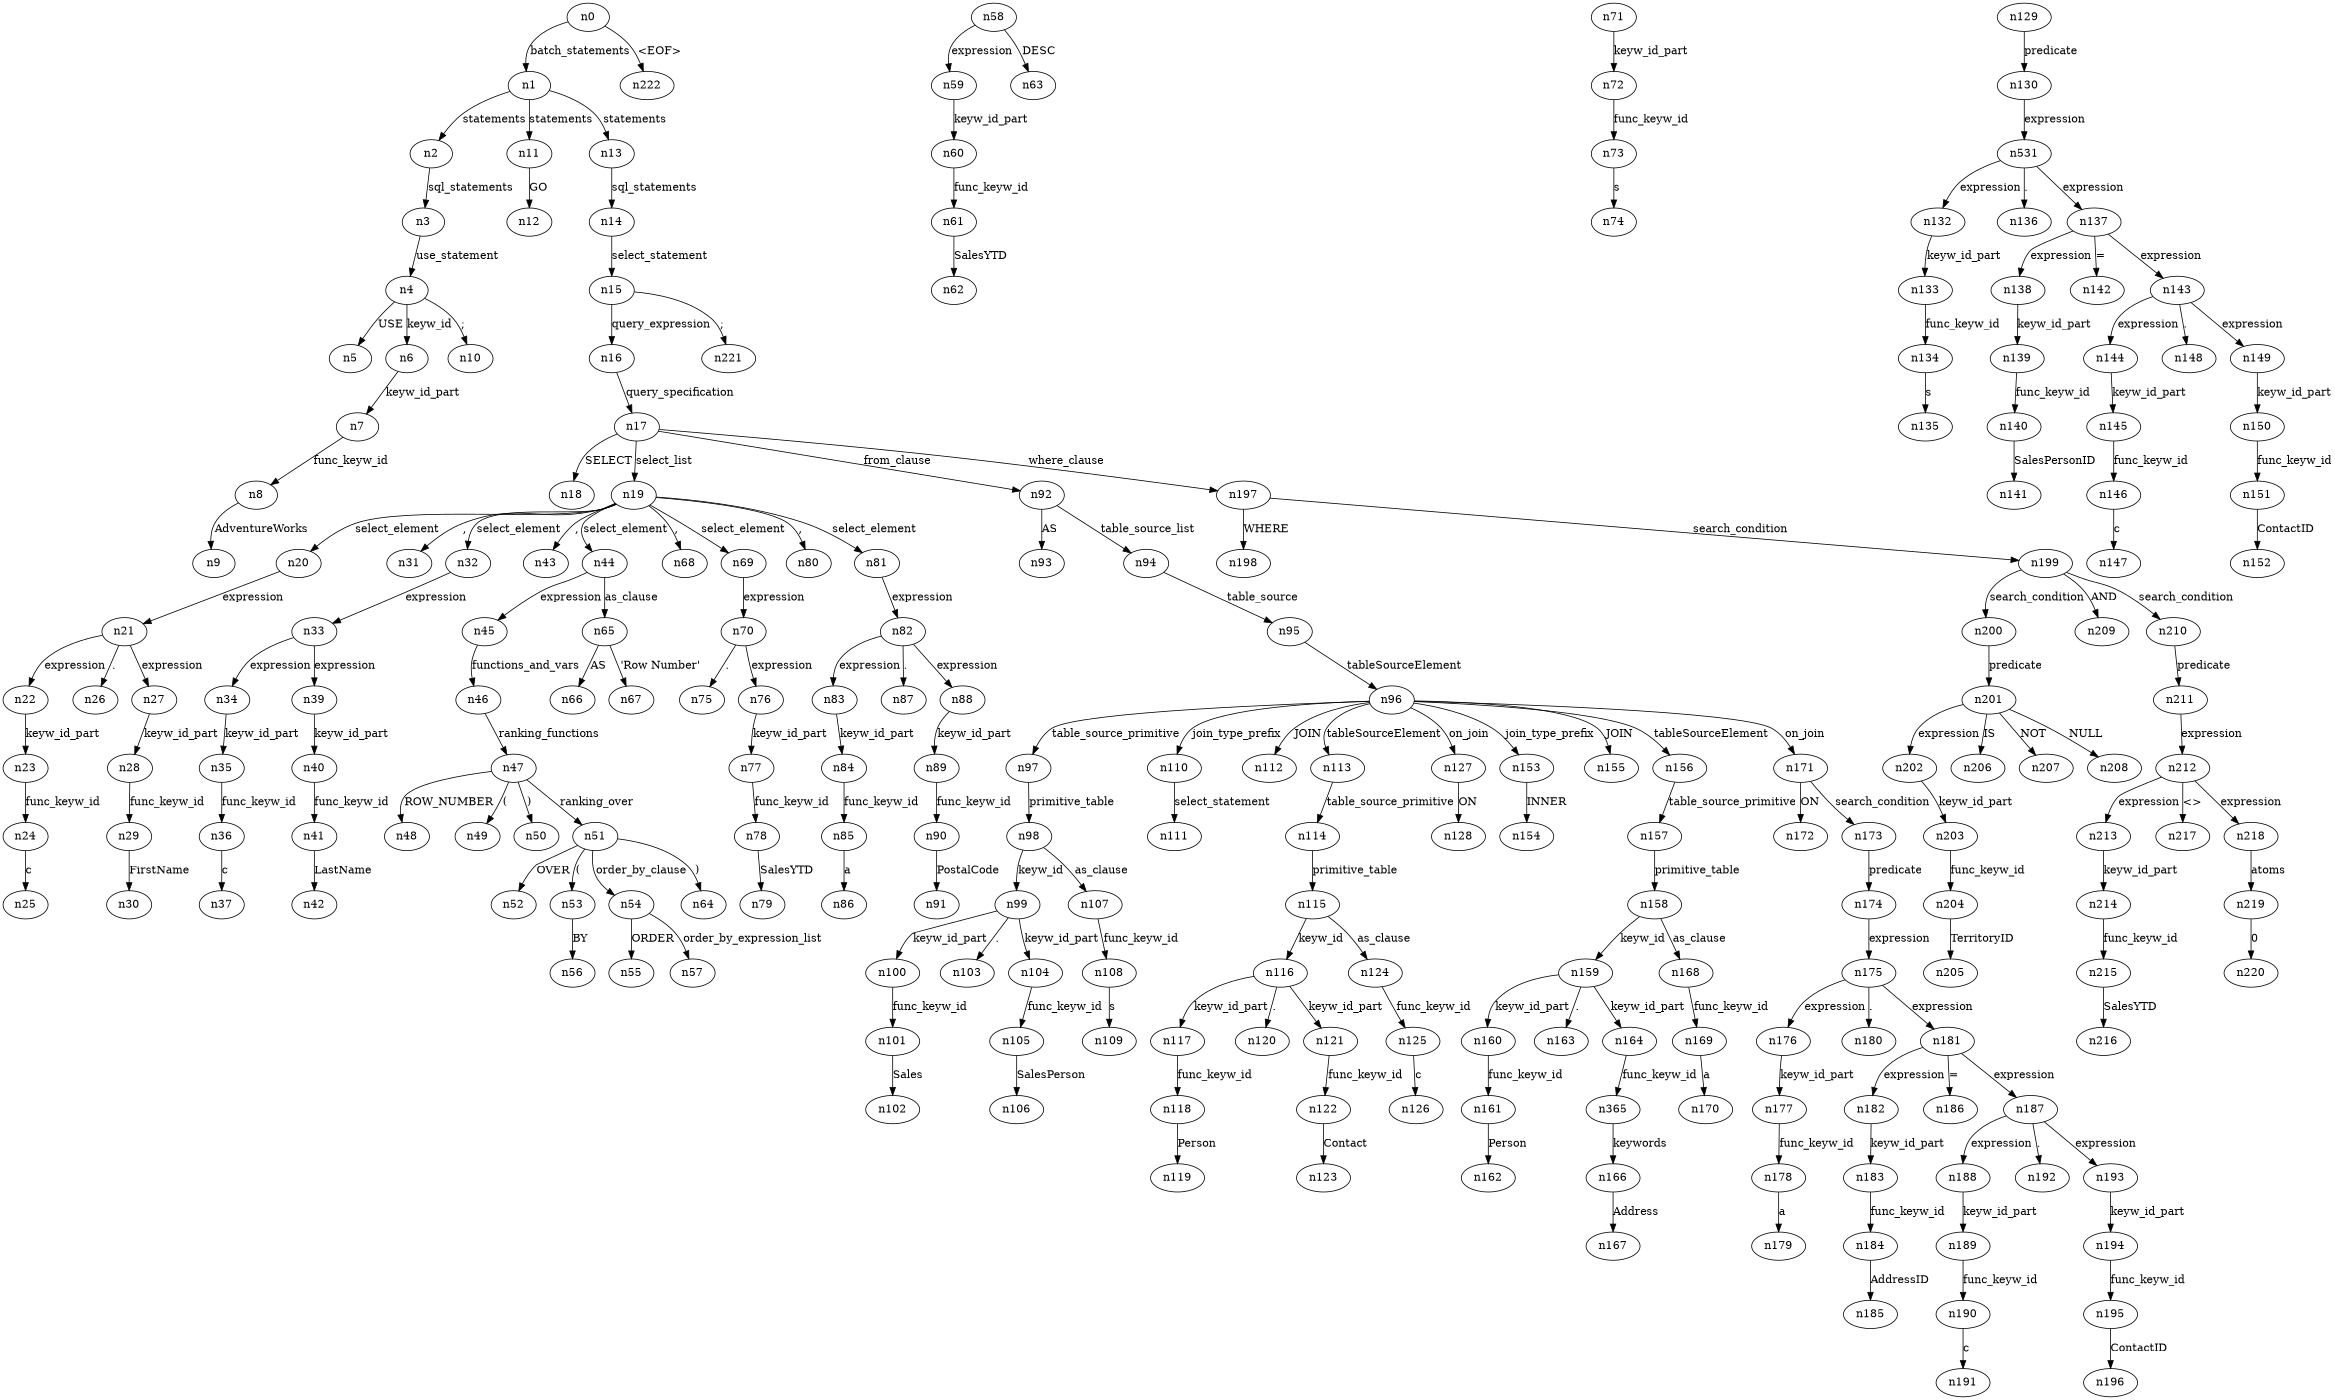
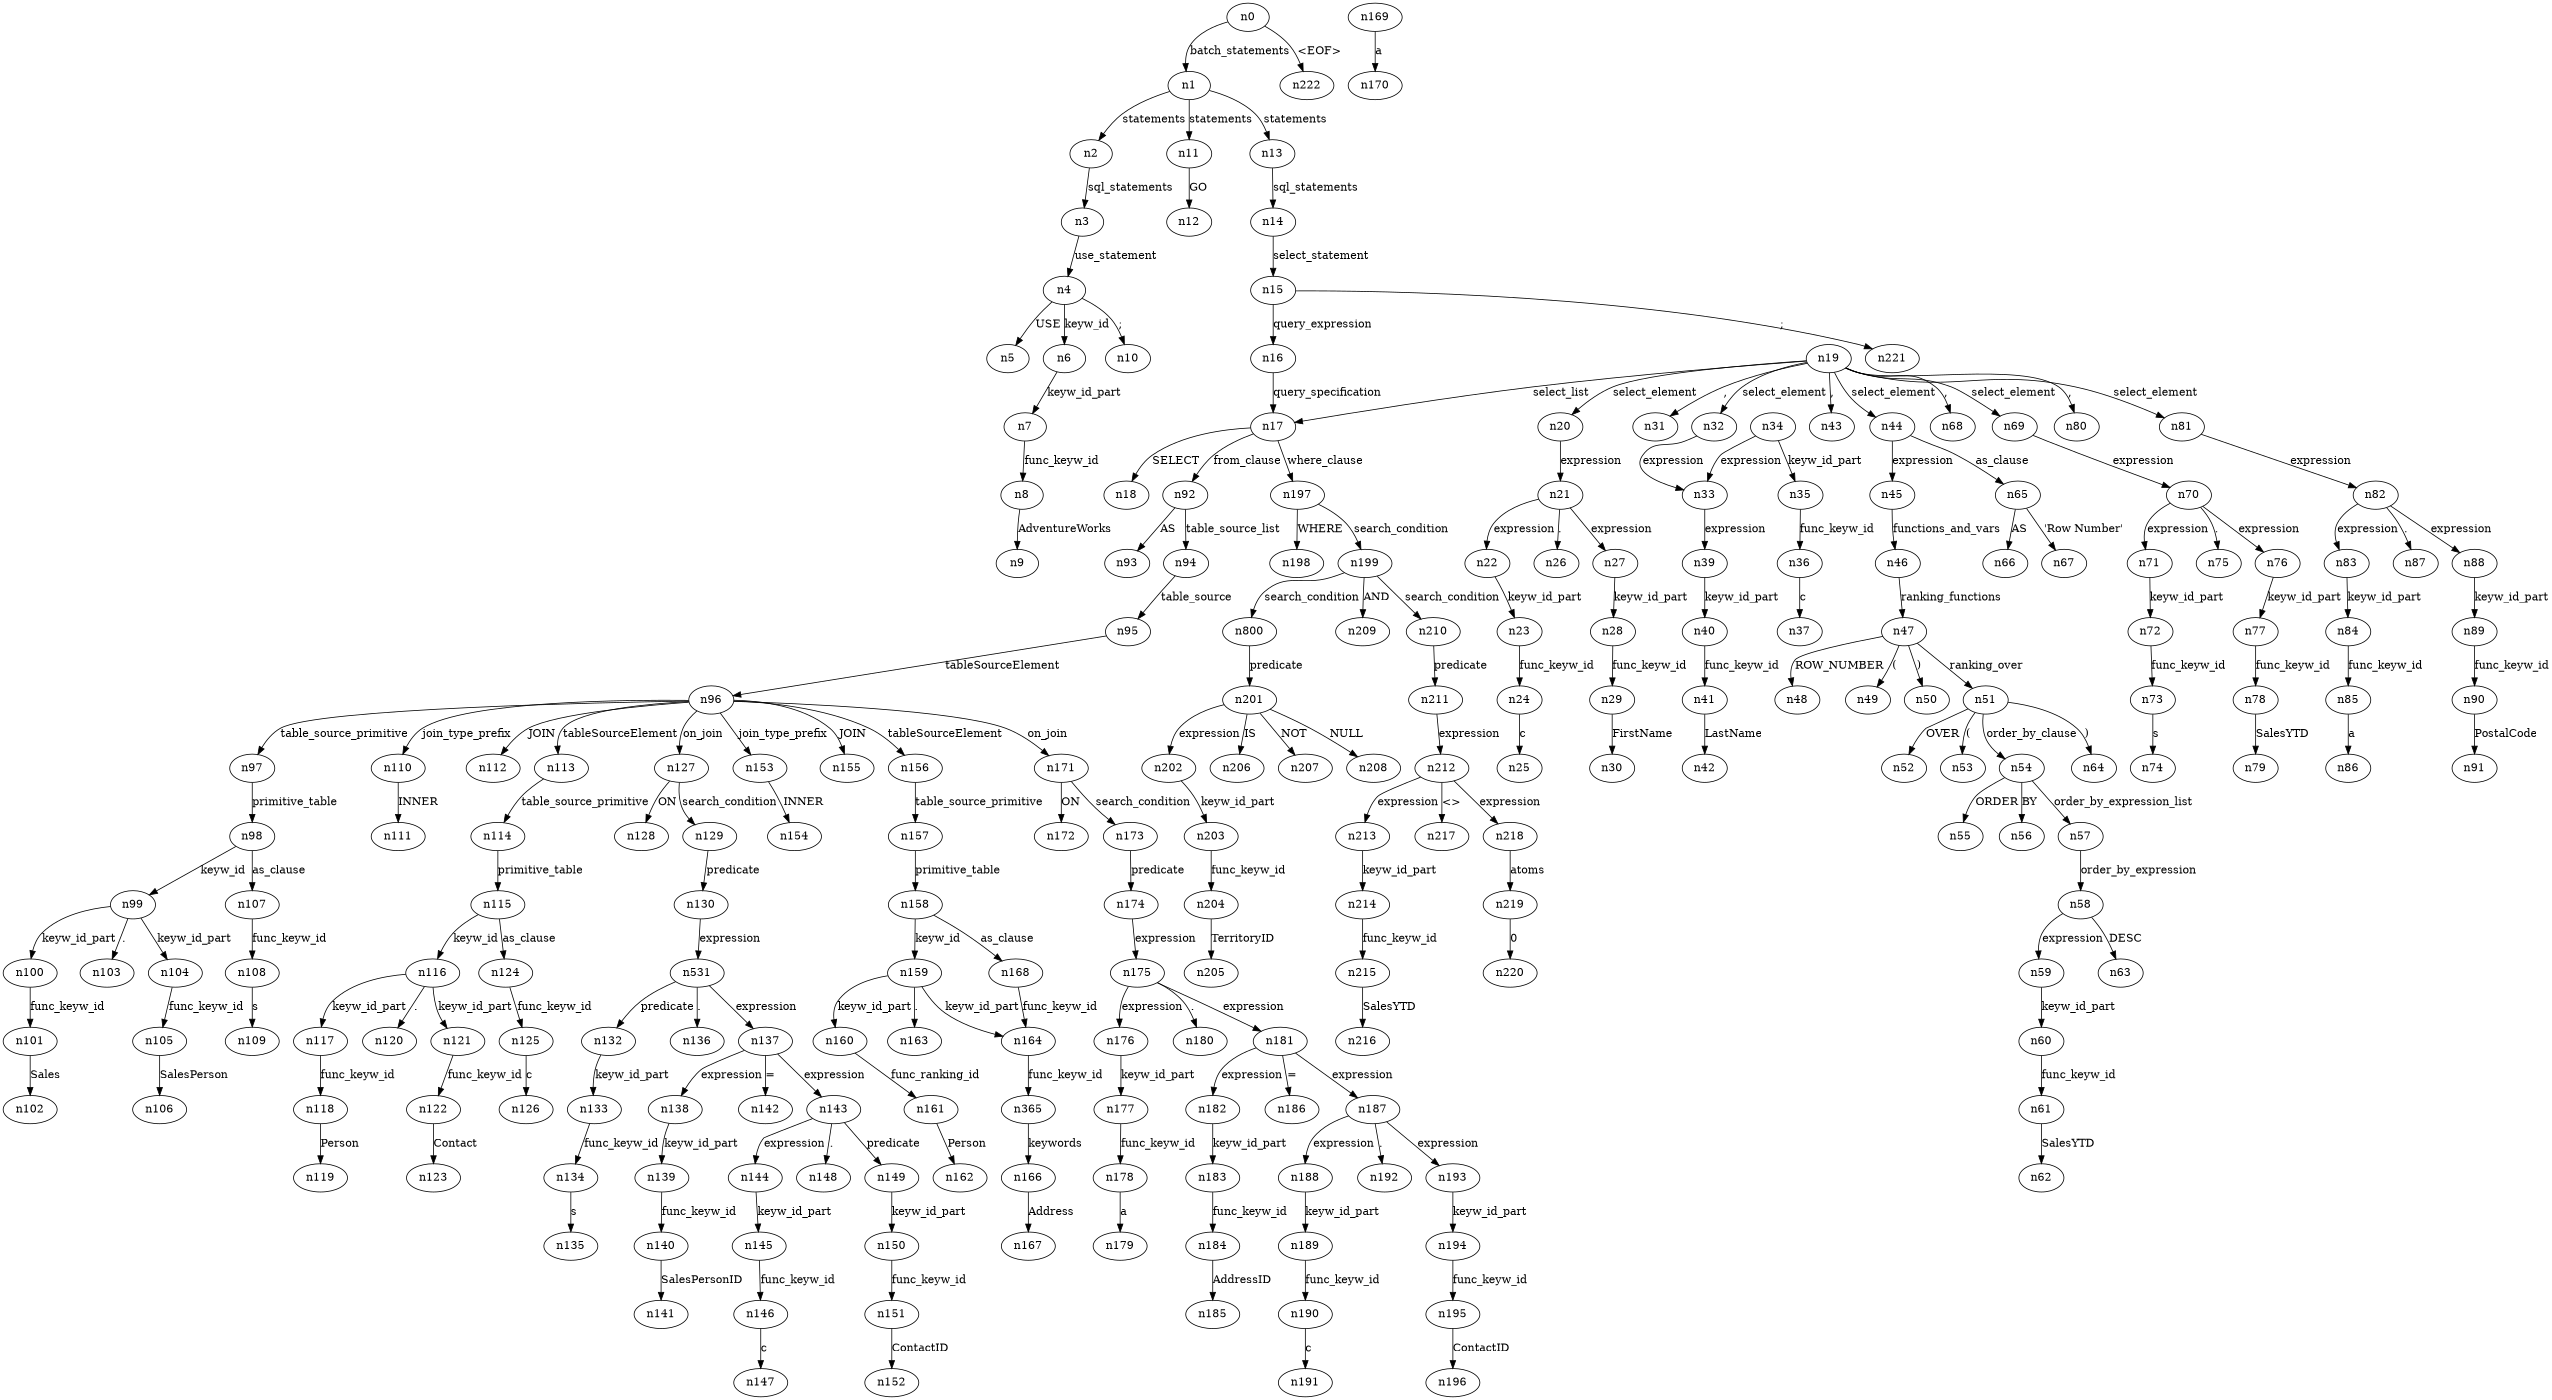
edge "n531" -> "n132": label "expression" -> "predicate"
edge "n143" -> "n149": label "expression" -> "predicate"
edge "n17" -> "n19": reversed
edge "n70" -> "n71": added, label "expression"
node "n200": label "n200" -> "n800"
edge "n33" -> "n34": reversed
edge "n127" -> "n129": added, label "search_condition"
edge "n110" -> "n111": label "select_statement" -> "INNER"
edge "n57" -> "n58": added, label "order_by_expression"
edge "n53" -> "n56": now "n54" -> "n56"
edge "n168" -> "n169": now "n168" -> "n164"
edge "n160" -> "n161": label "func_keyw_id" -> "func_ranking_id"
